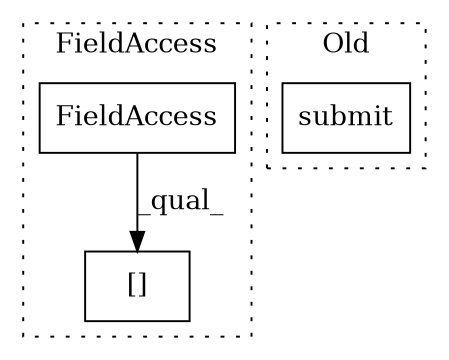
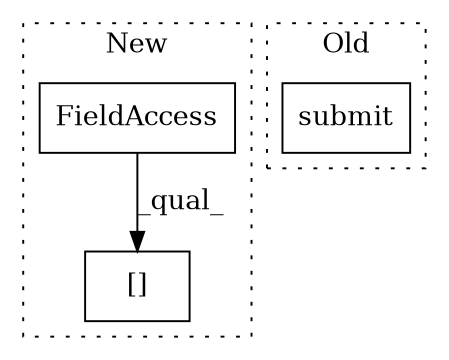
cluster "FieldAccess": label "FieldAccess" -> "New"
